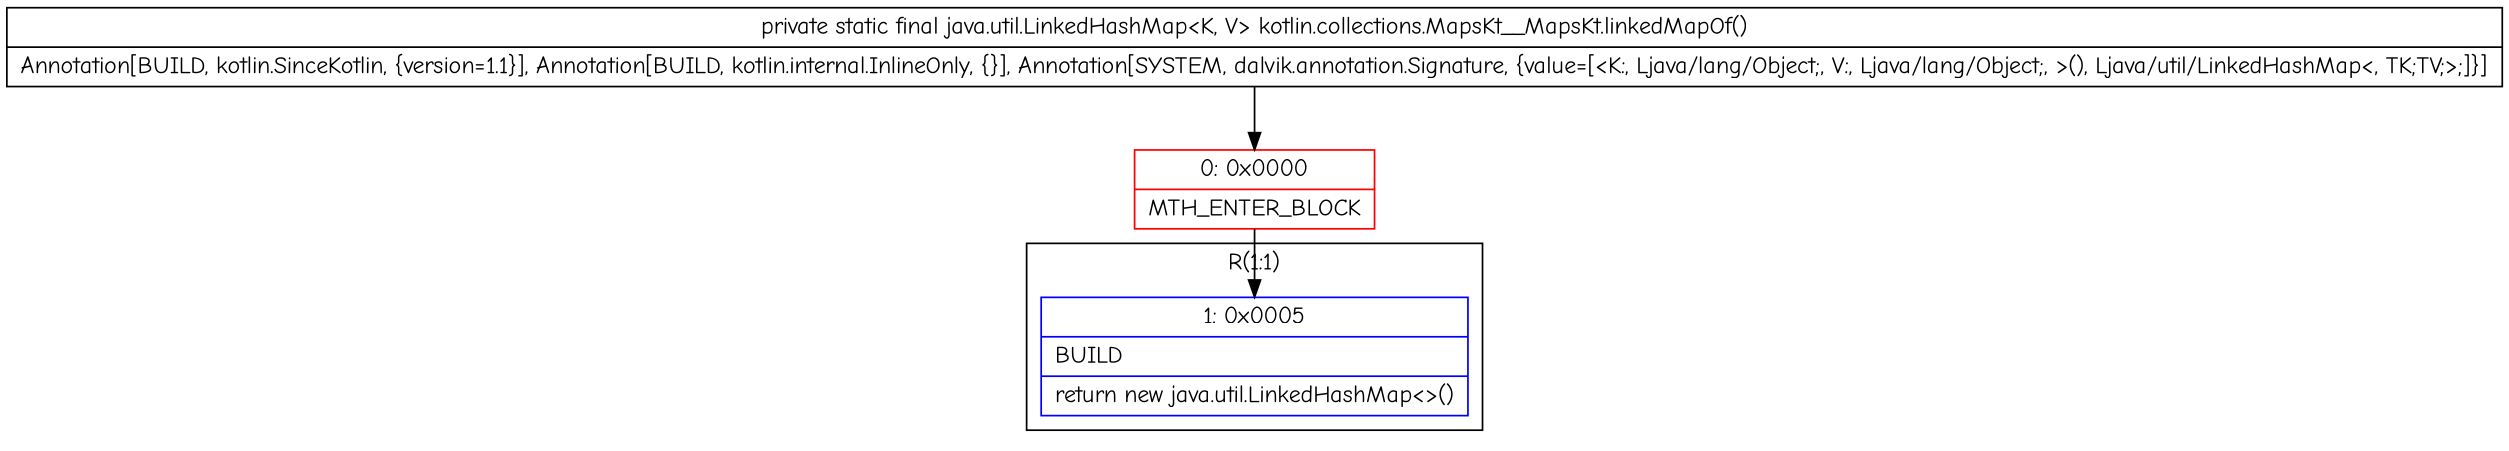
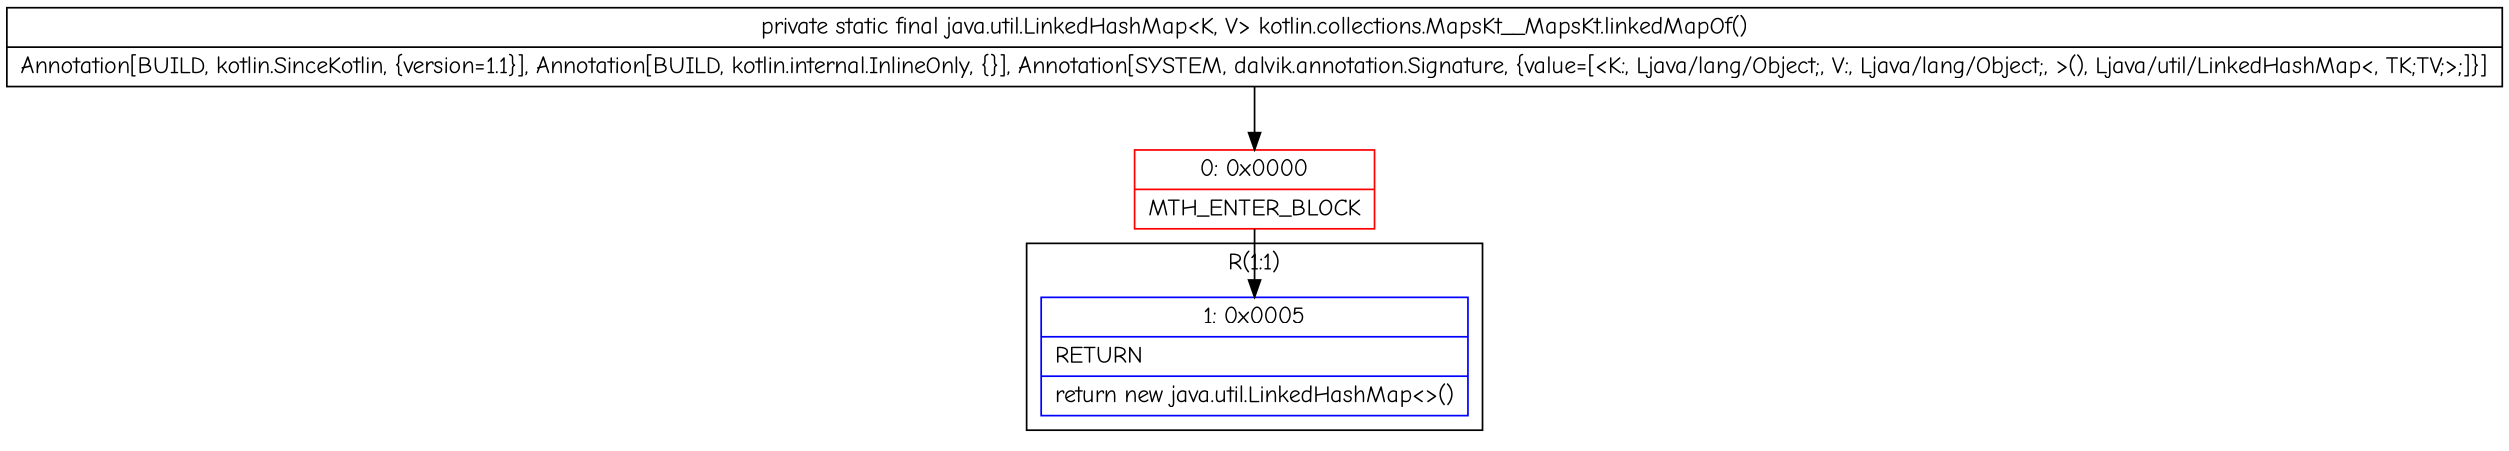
node "1: 0x0005": text "BUILD" -> "RETURN"
